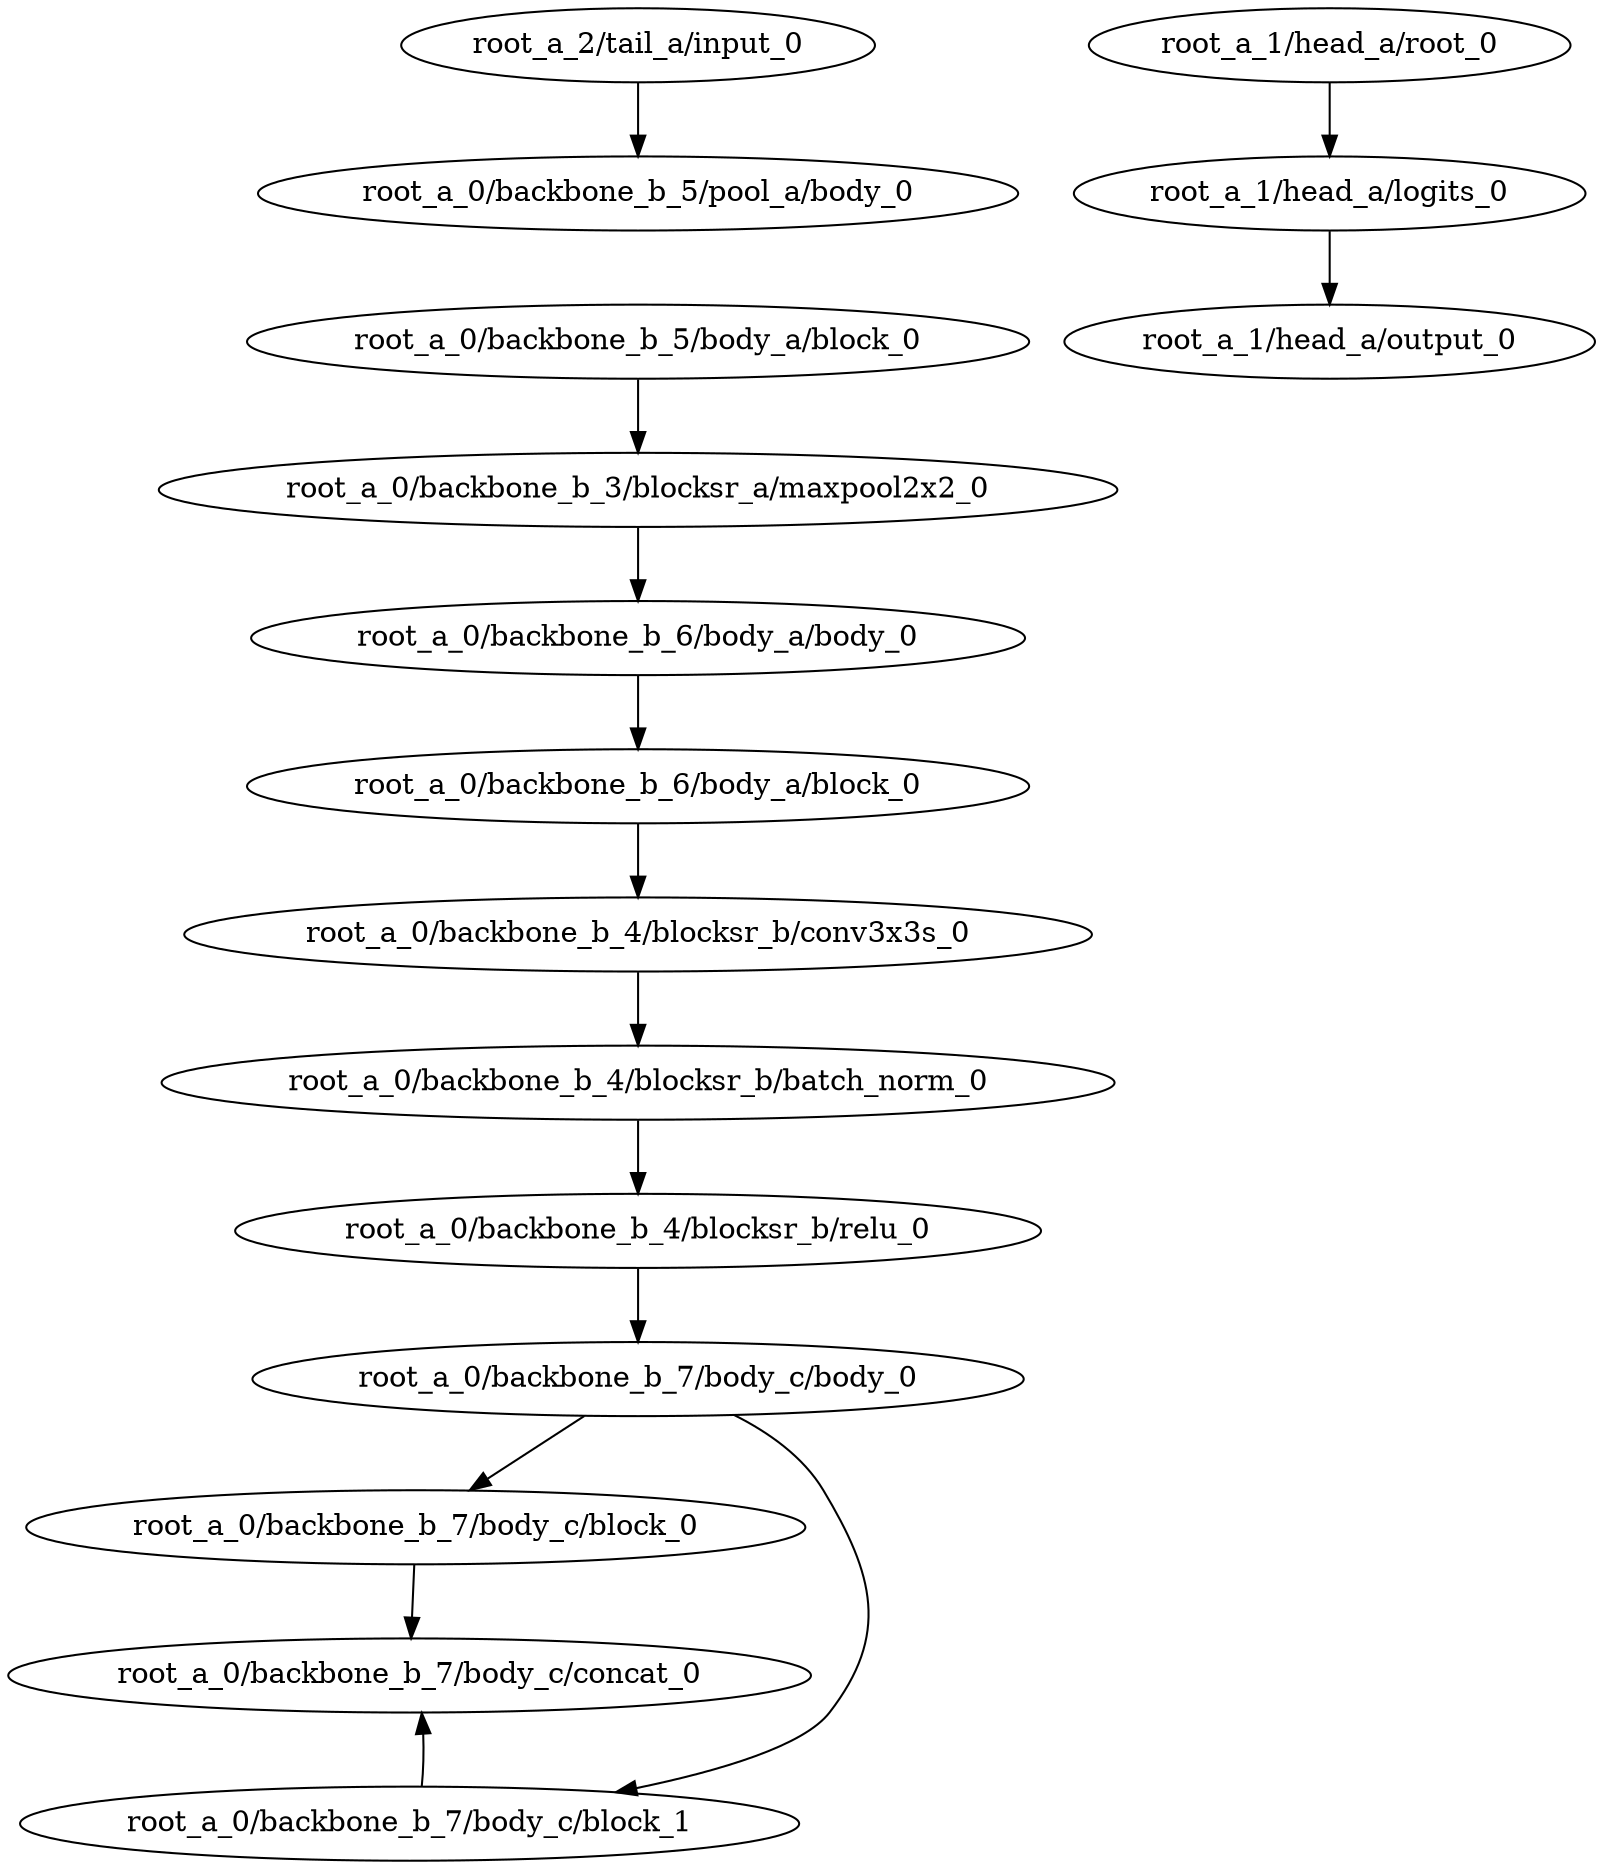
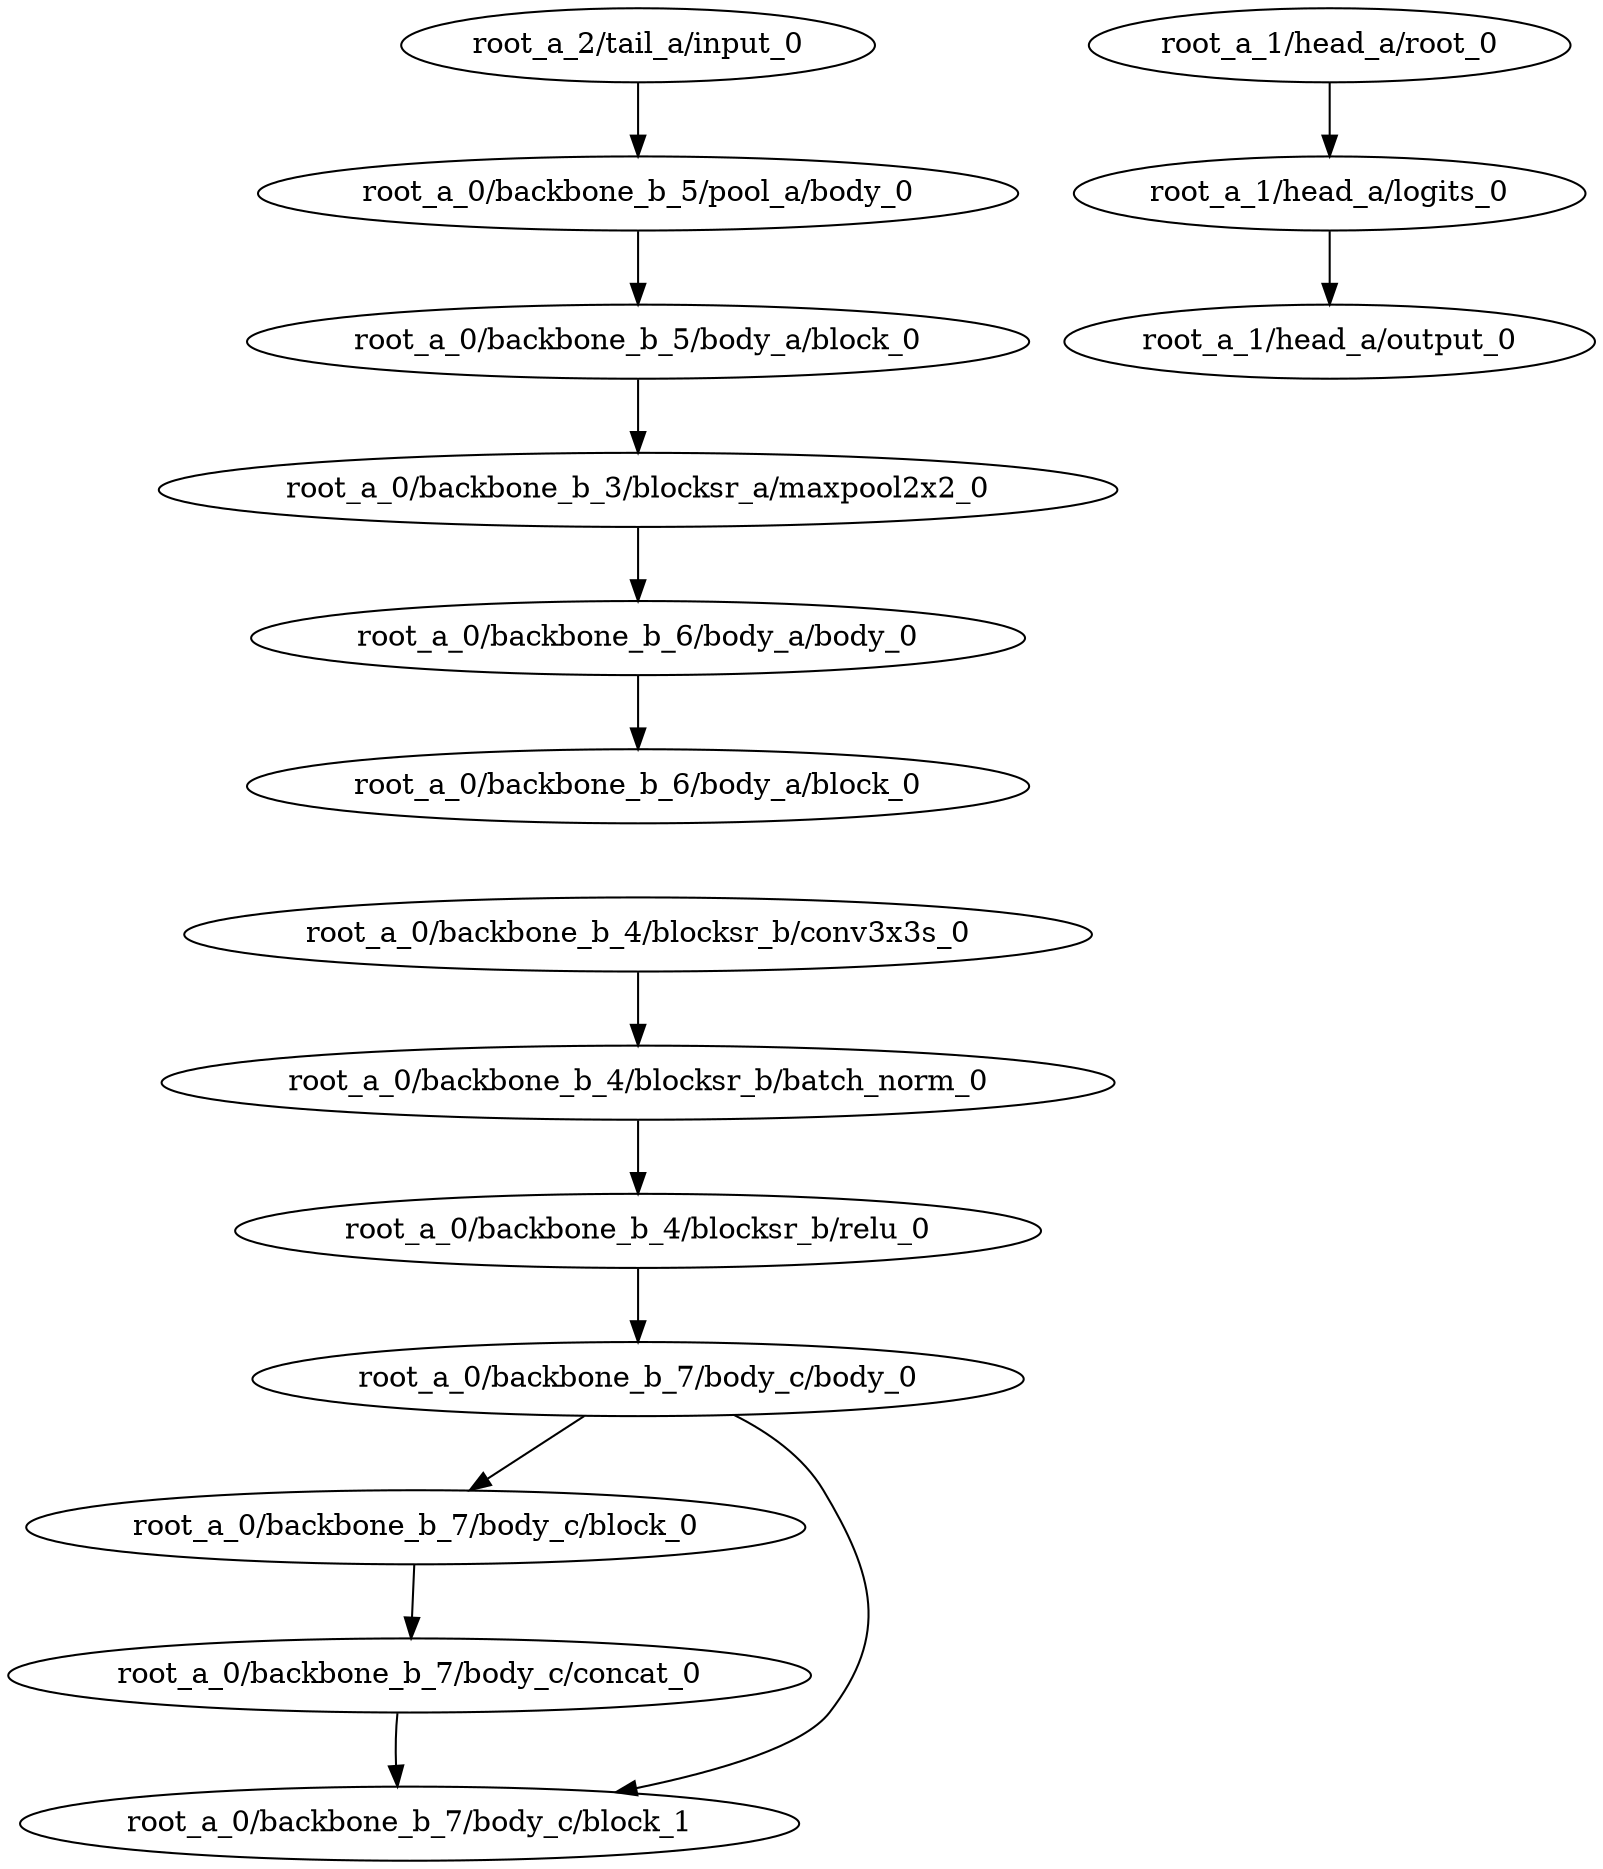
edge "root_a_0/backbone_b_5/pool_a/body_0" -> "root_a_0/backbone_b_5/body_a/block_0": added
edge "root_a_0/backbone_b_6/body_a/block_0" -> "root_a_0/backbone_b_4/blocksr_b/conv3x3s_0": removed
edge "root_a_0/backbone_b_7/body_c/block_1" -> "root_a_0/backbone_b_7/body_c/concat_0": reversed
